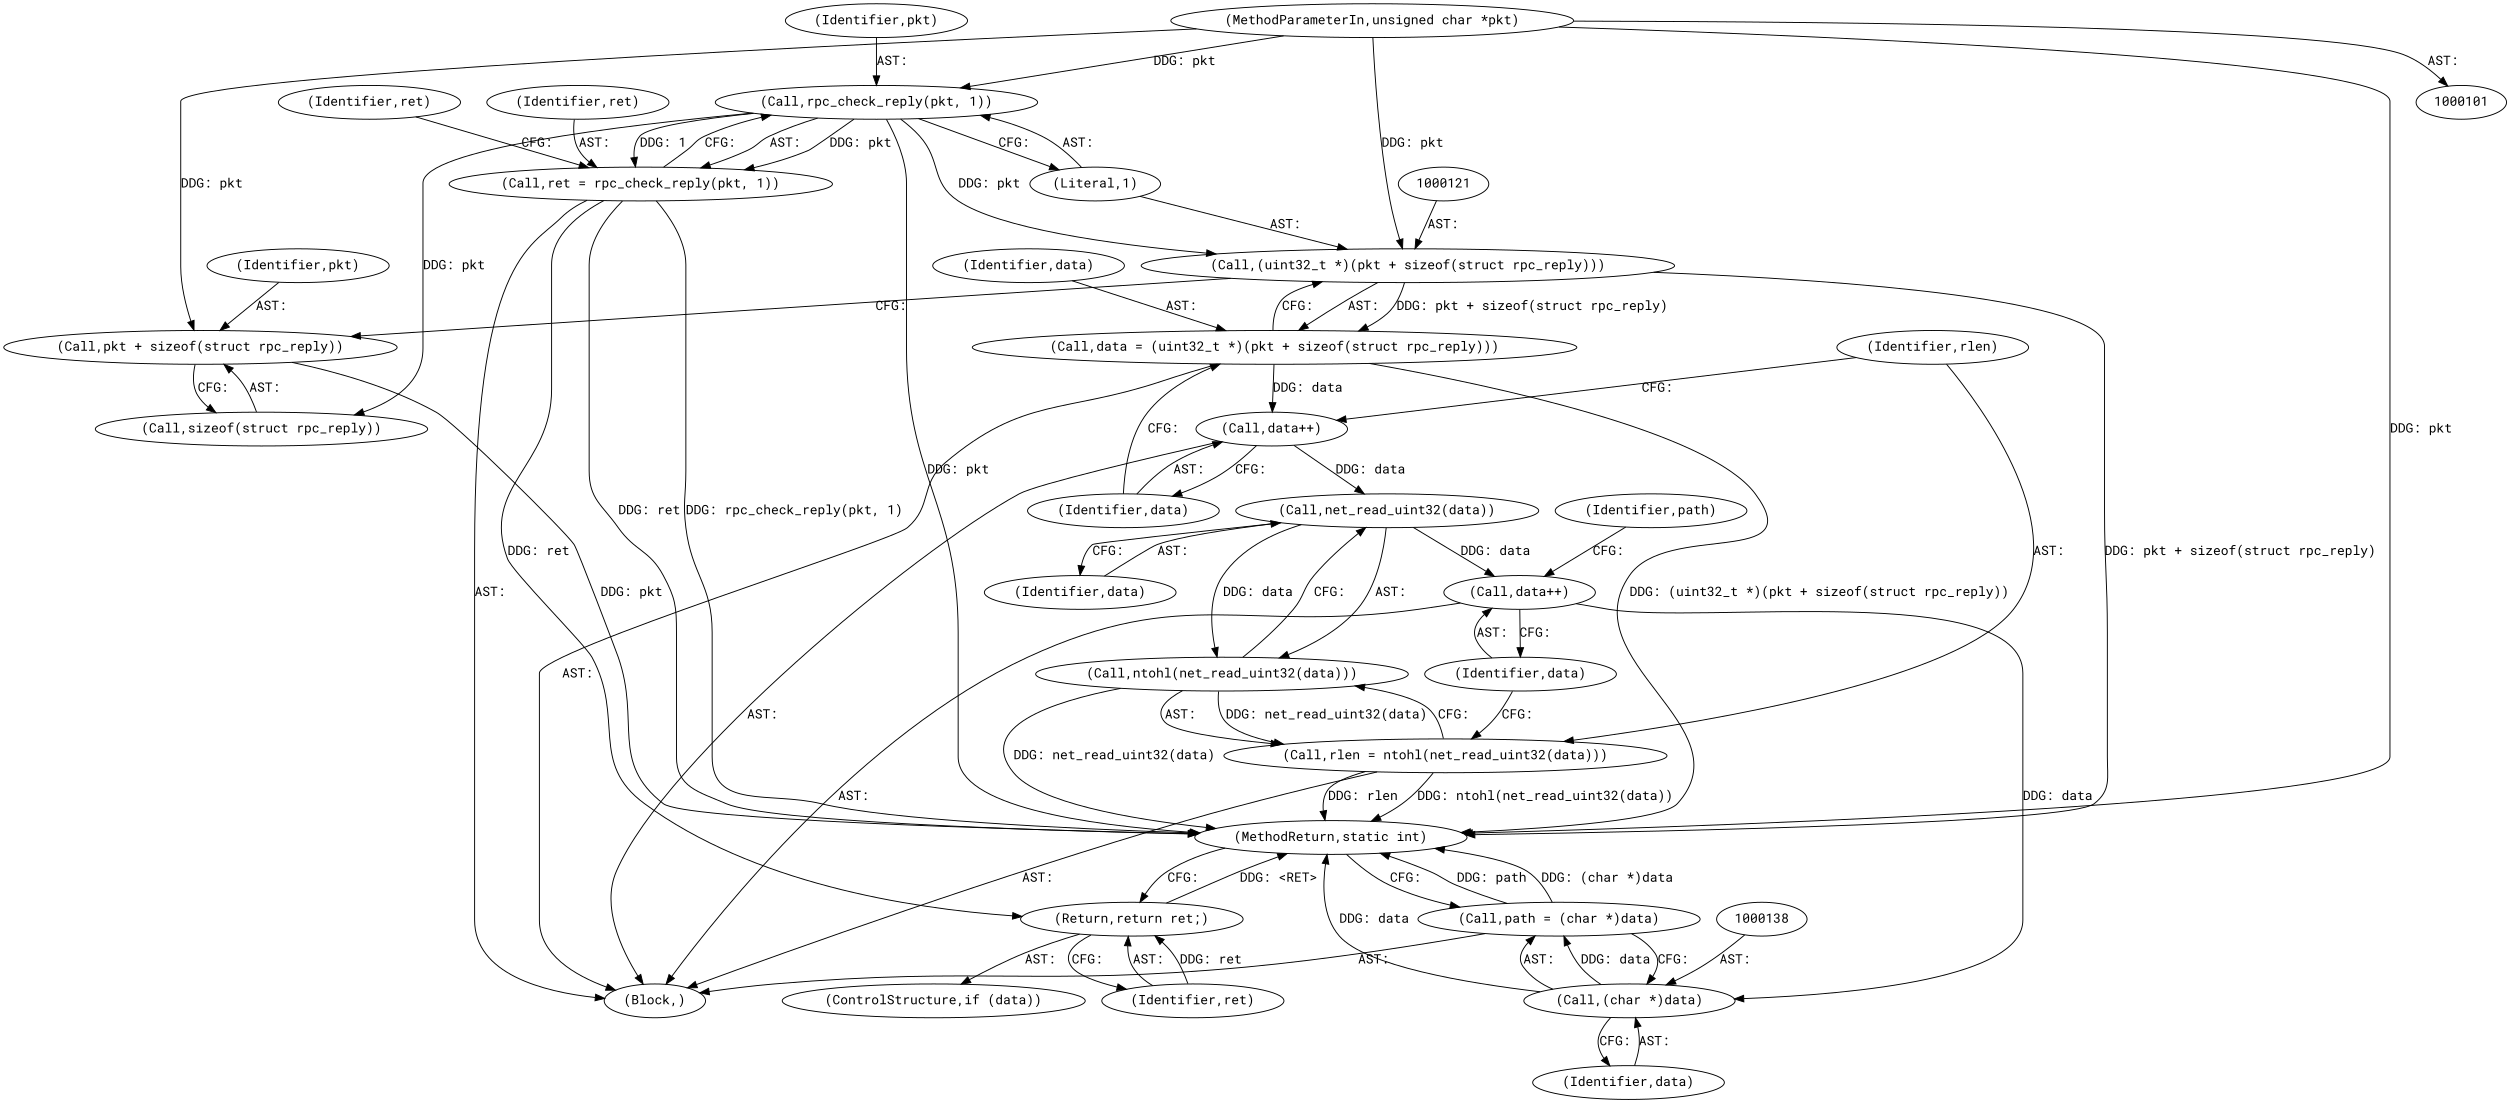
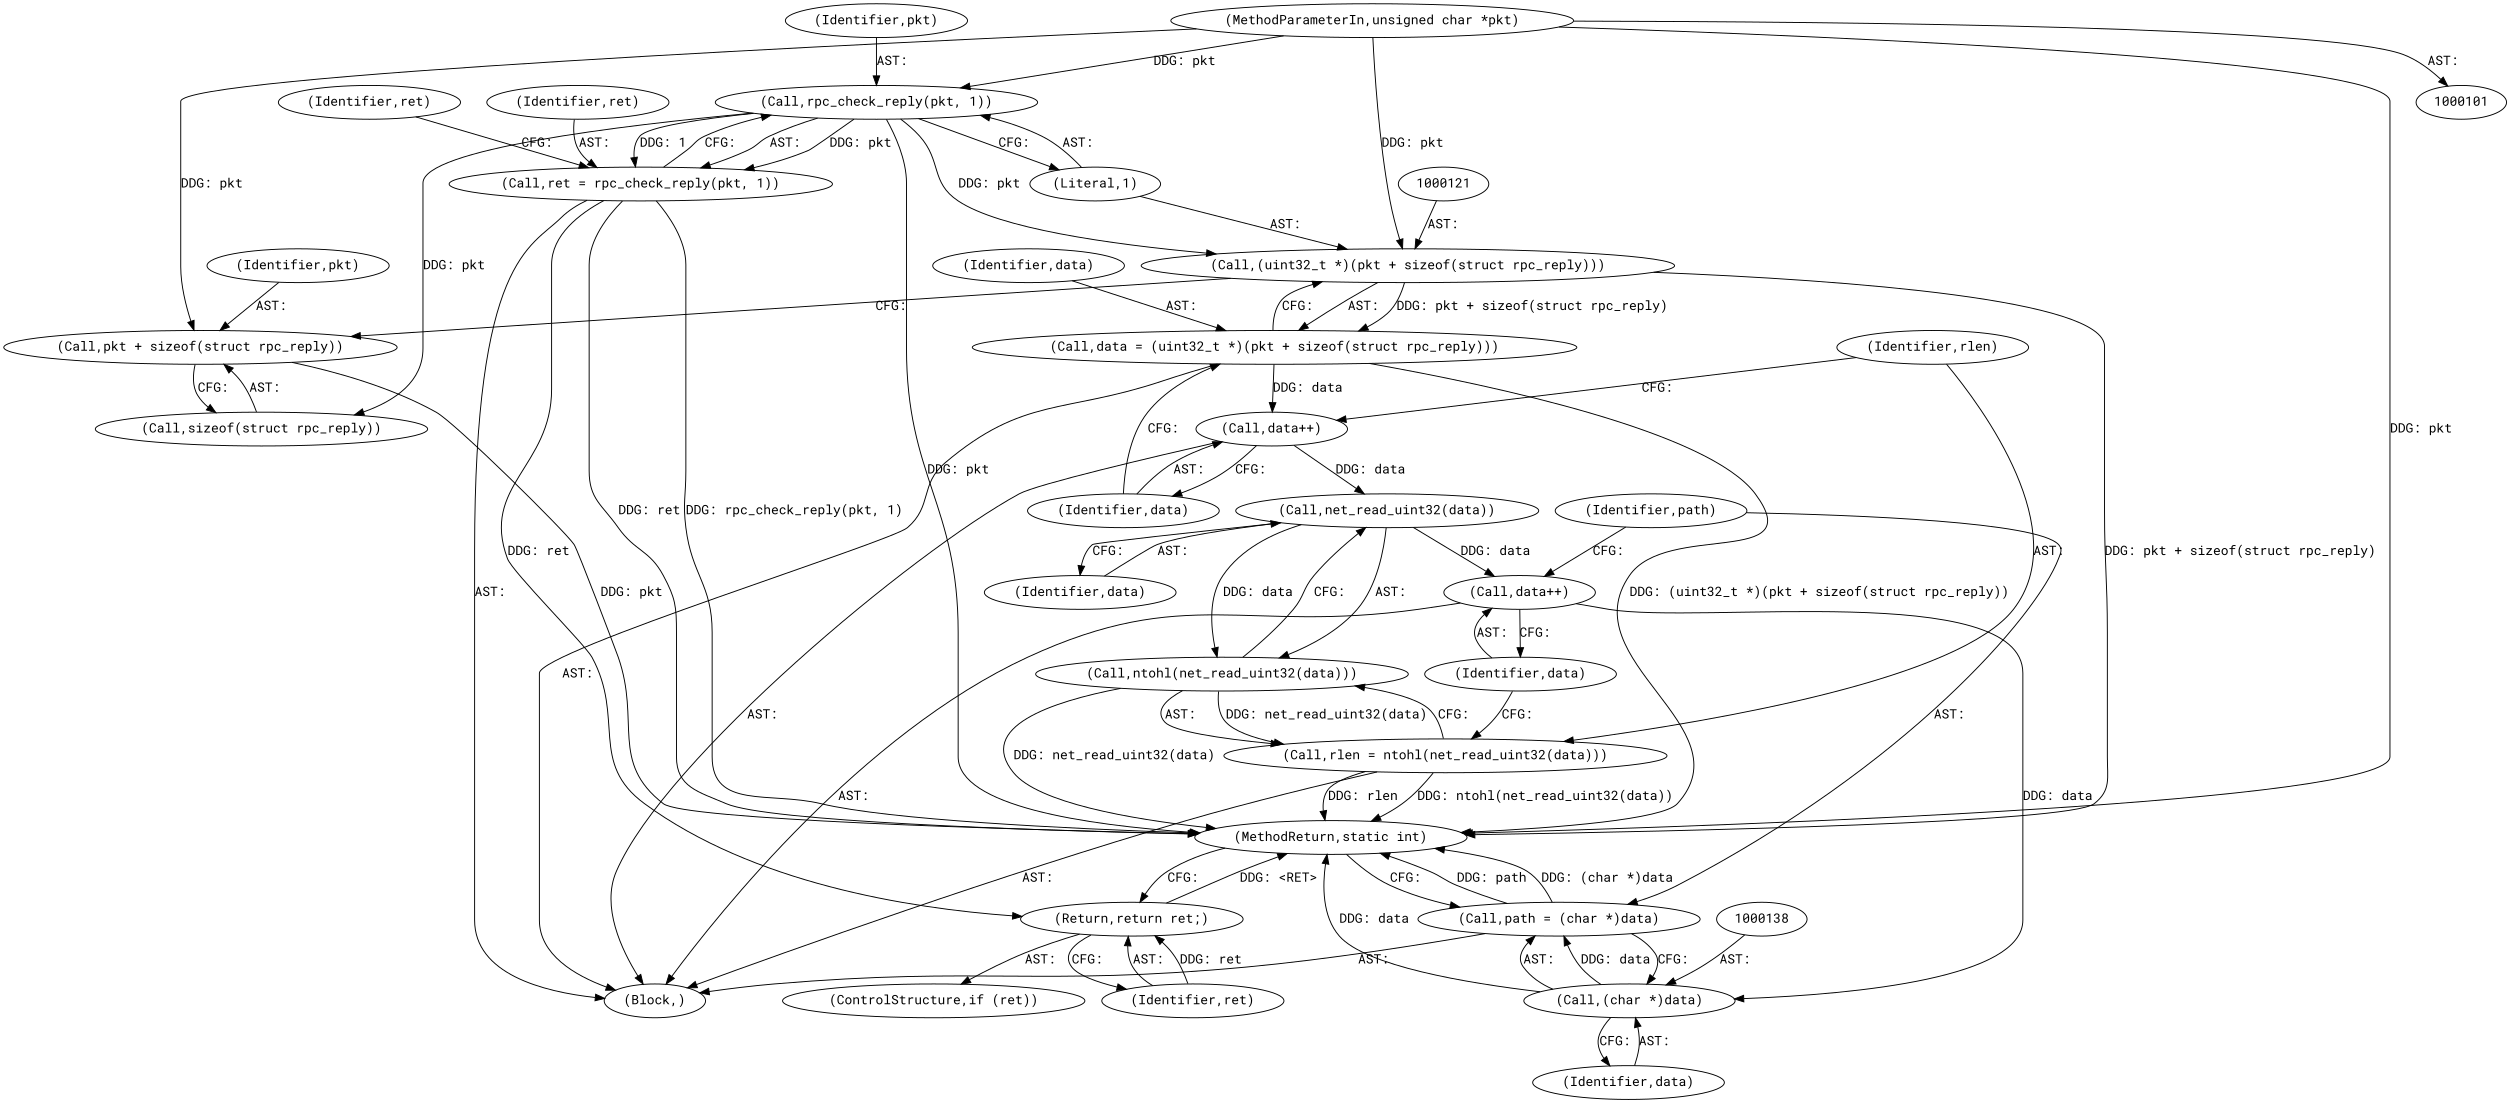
edge "(Identifier,path)" -> "(Call,path = (char *)data)": added, label "AST:"
node "(ControlStructure,if (data))": label "(ControlStructure,if (data))" -> "(ControlStructure,if (ret))"
